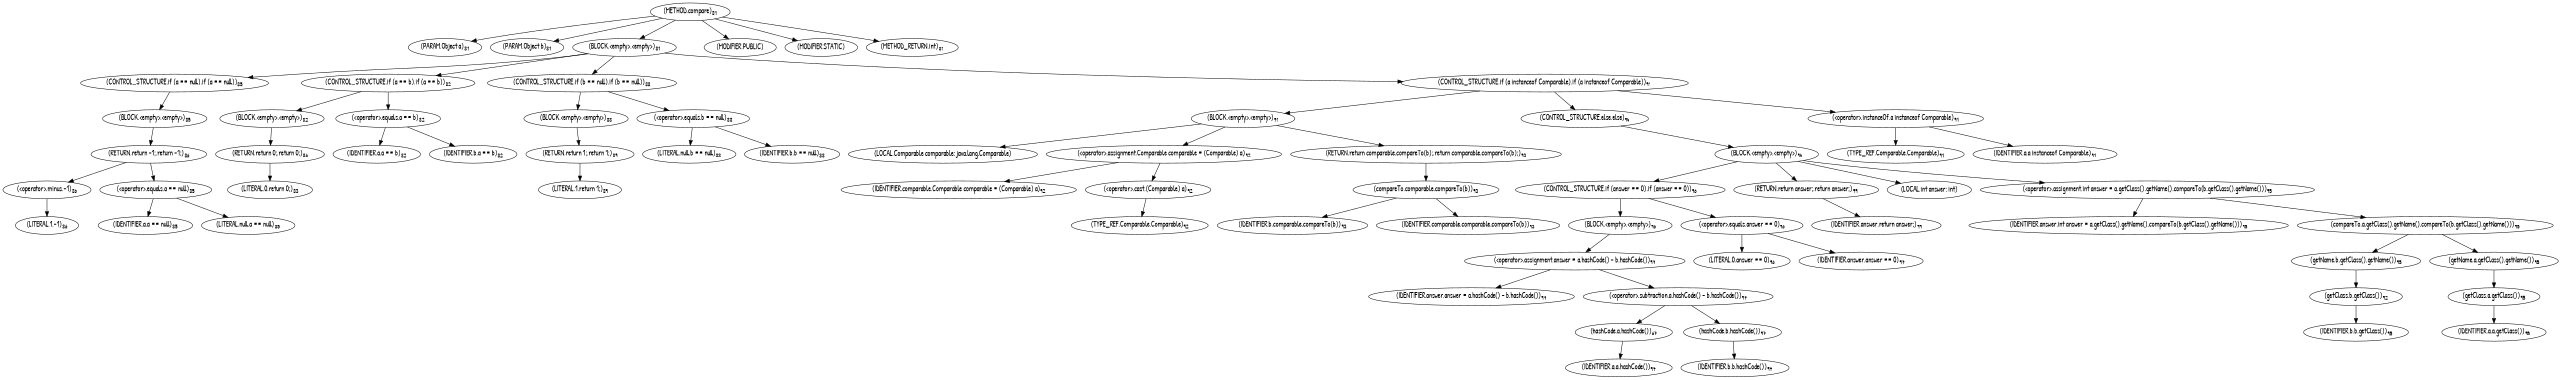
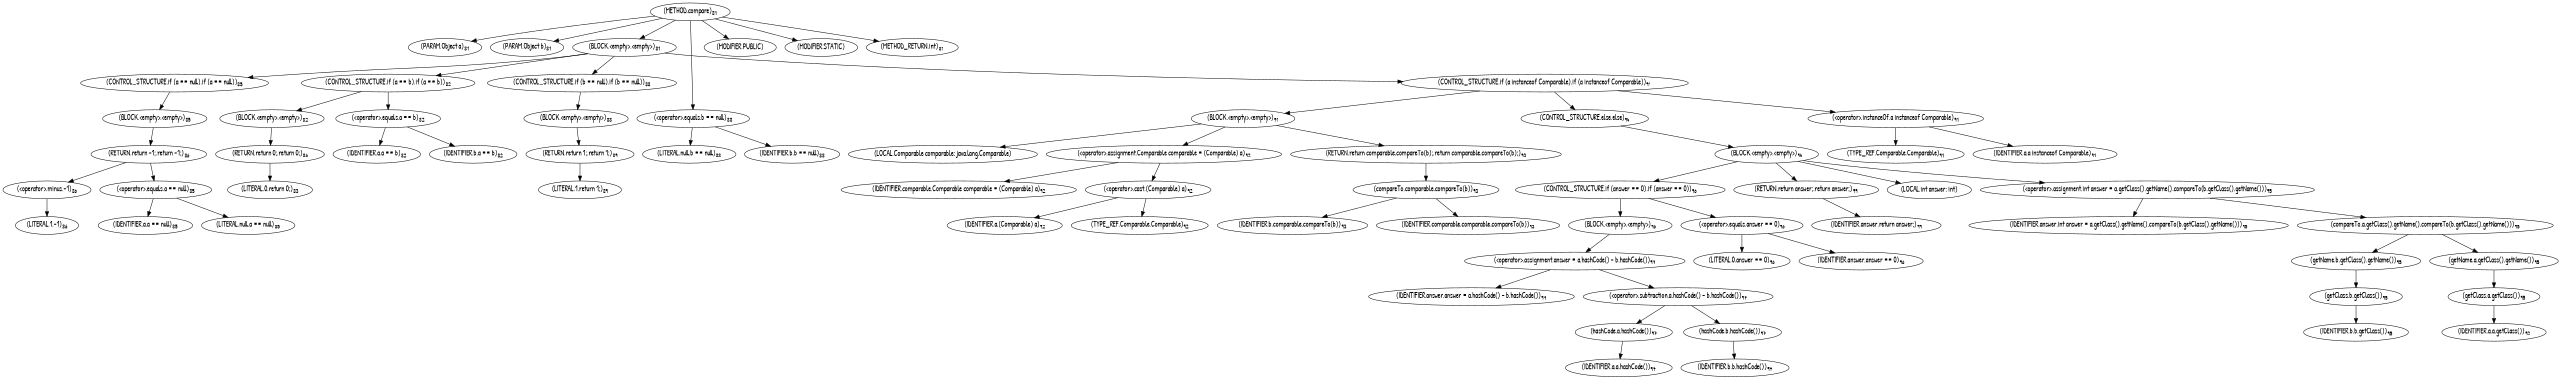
edge "(CONTROL_STRUCTURE,if (b == null),if (b == null))" -> "(<operator>.equals,b == null)": now "(METHOD,compare)" -> "(<operator>.equals,b == null)"
node "(IDENTIFIER,a,(Comparable) a)": added
node "(IDENTIFIER,answer,answer == 0)": text "97" -> "96"
node "(getClass,b.getClass())": text "92" -> "95"
node "(hashCode,a.hashCode())": text "67" -> "97"
node "(IDENTIFIER,a,a.getClass())": text "95" -> "92"
